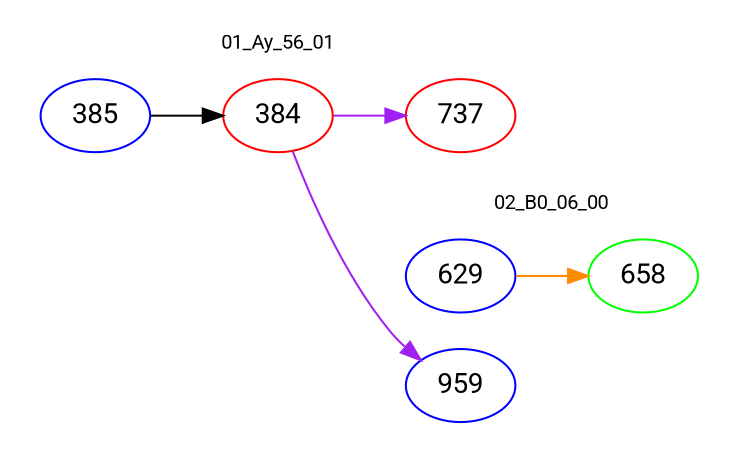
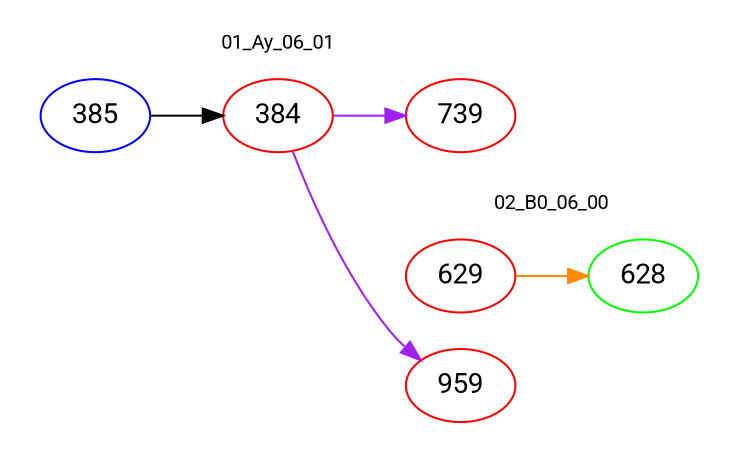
cluster "01_Ay_56_01": label "01_Ay_56_01" -> "01_Ay_06_01"
node "737": label "737" -> "739"
node "629": color blue -> red
node "658": label "658" -> "628"
node "959": color blue -> red
